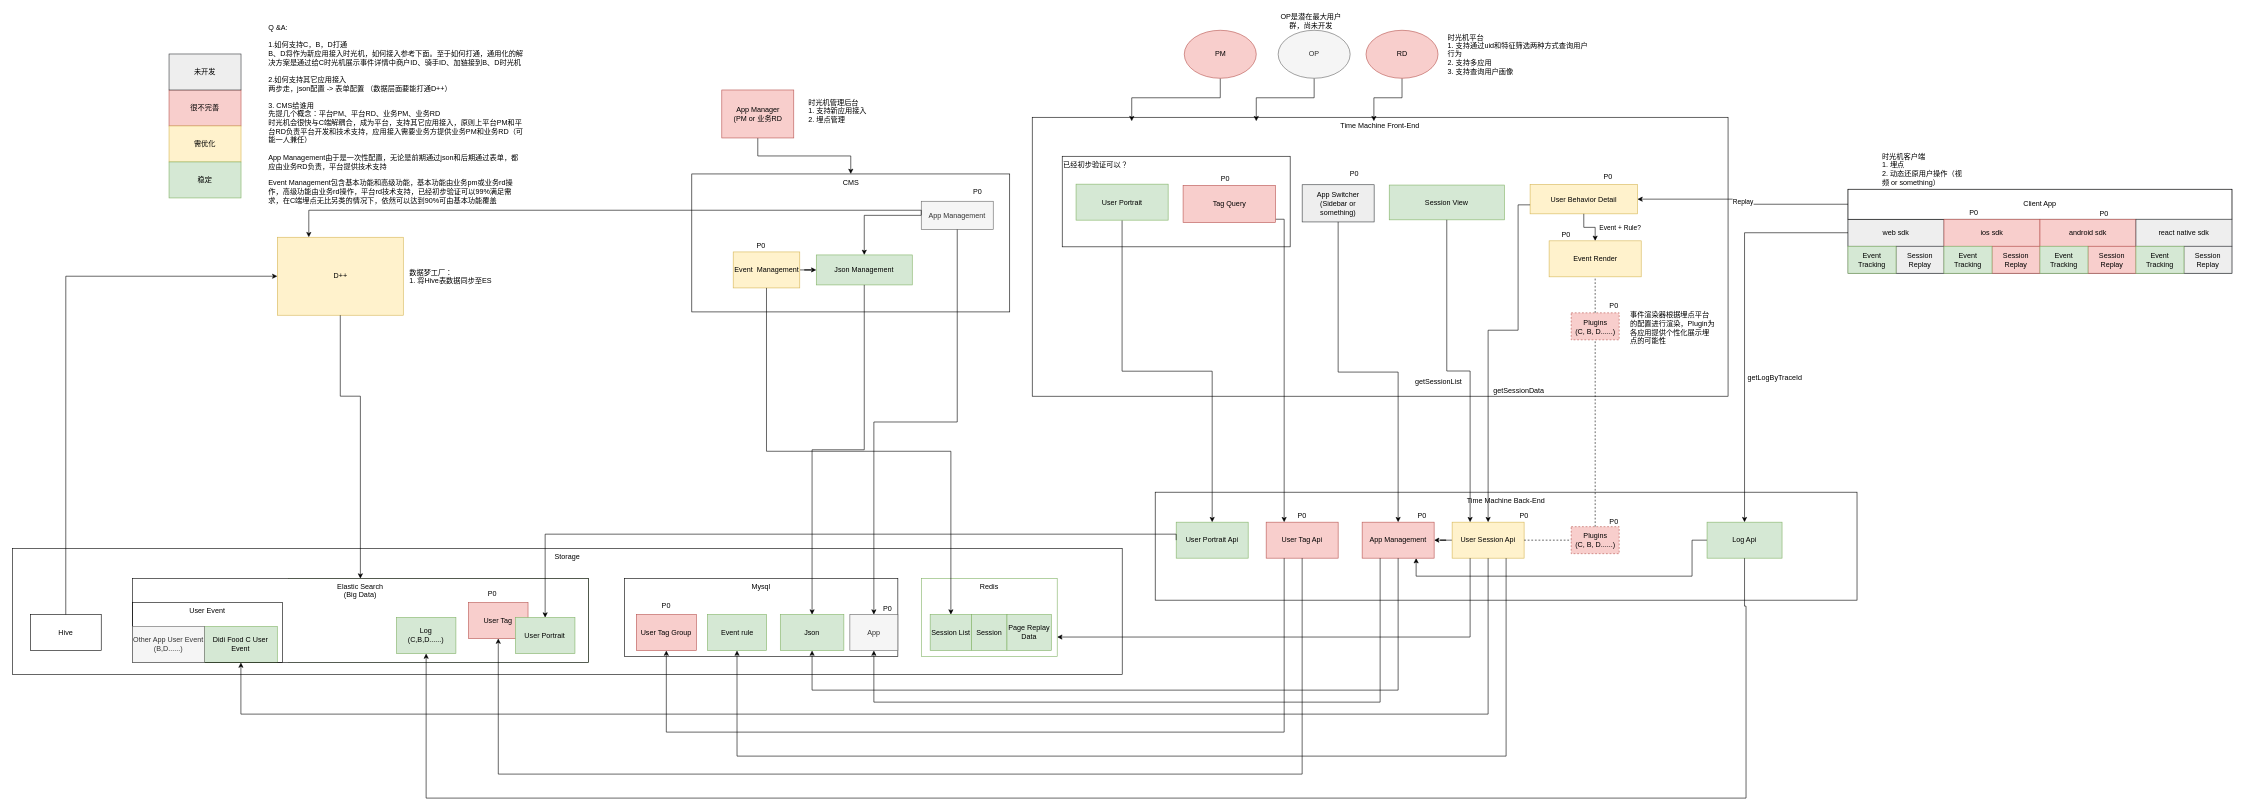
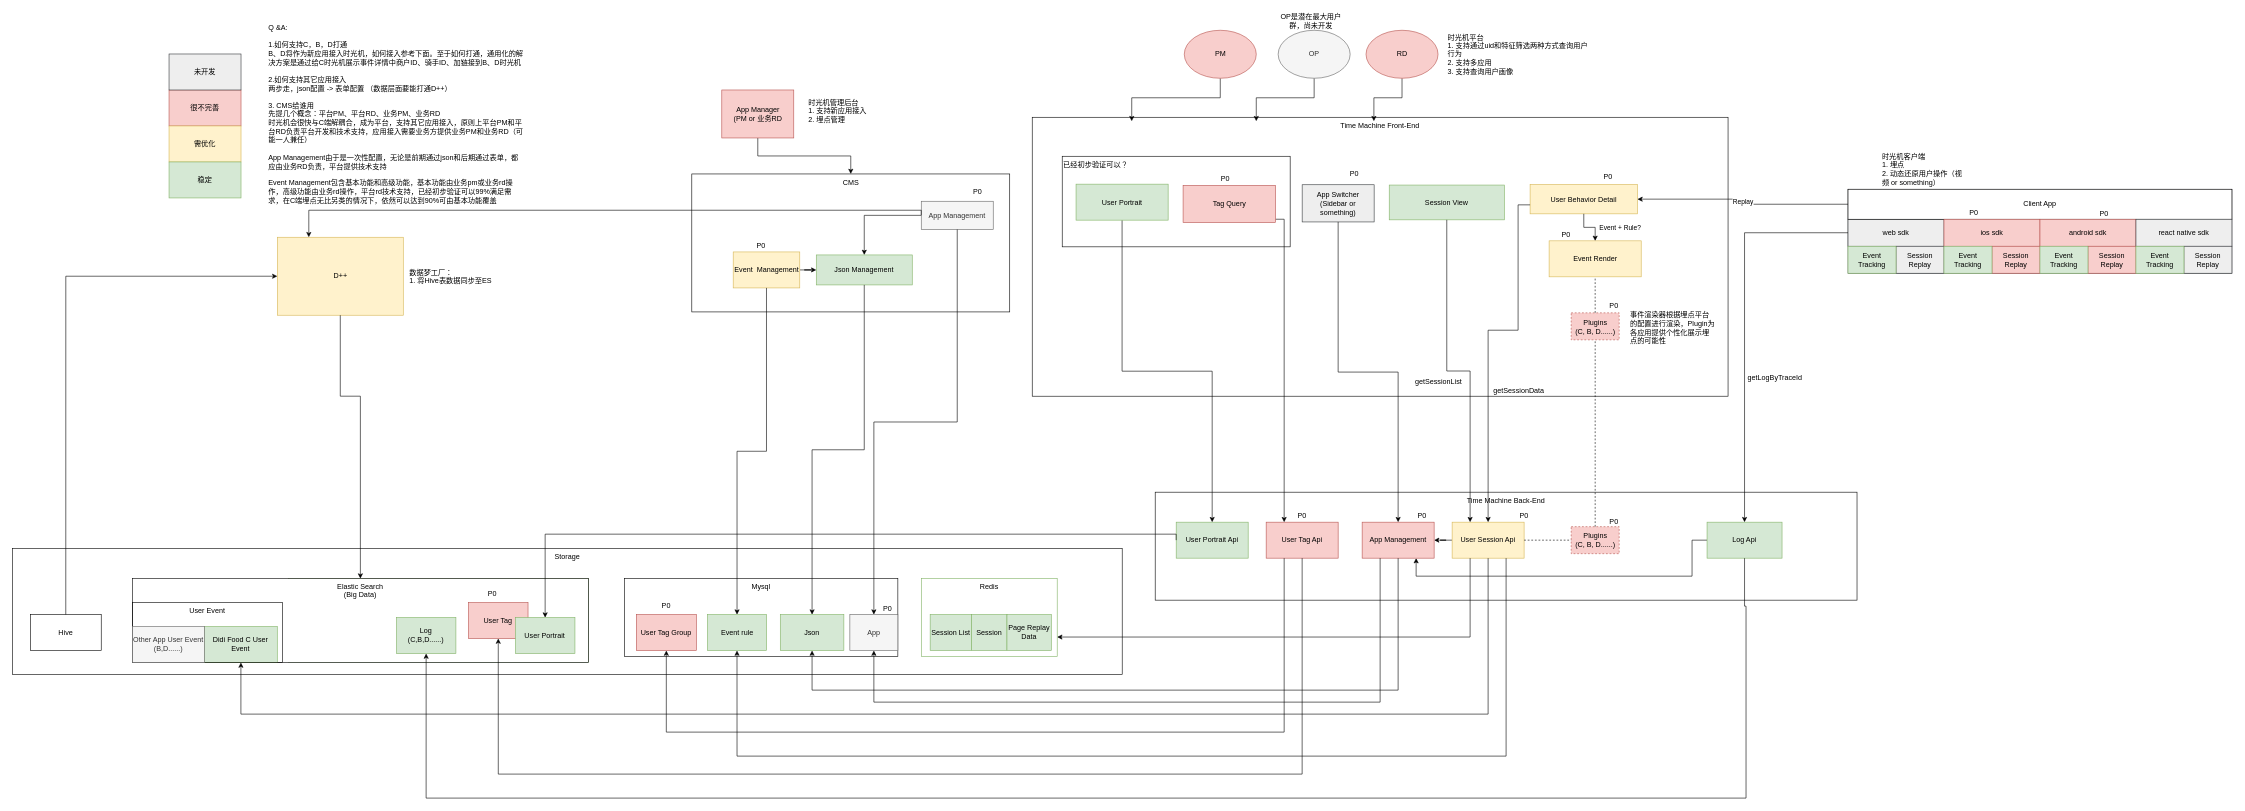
edge "Event Management" -> "Session List": now "Event Management" -> "Event rule"
